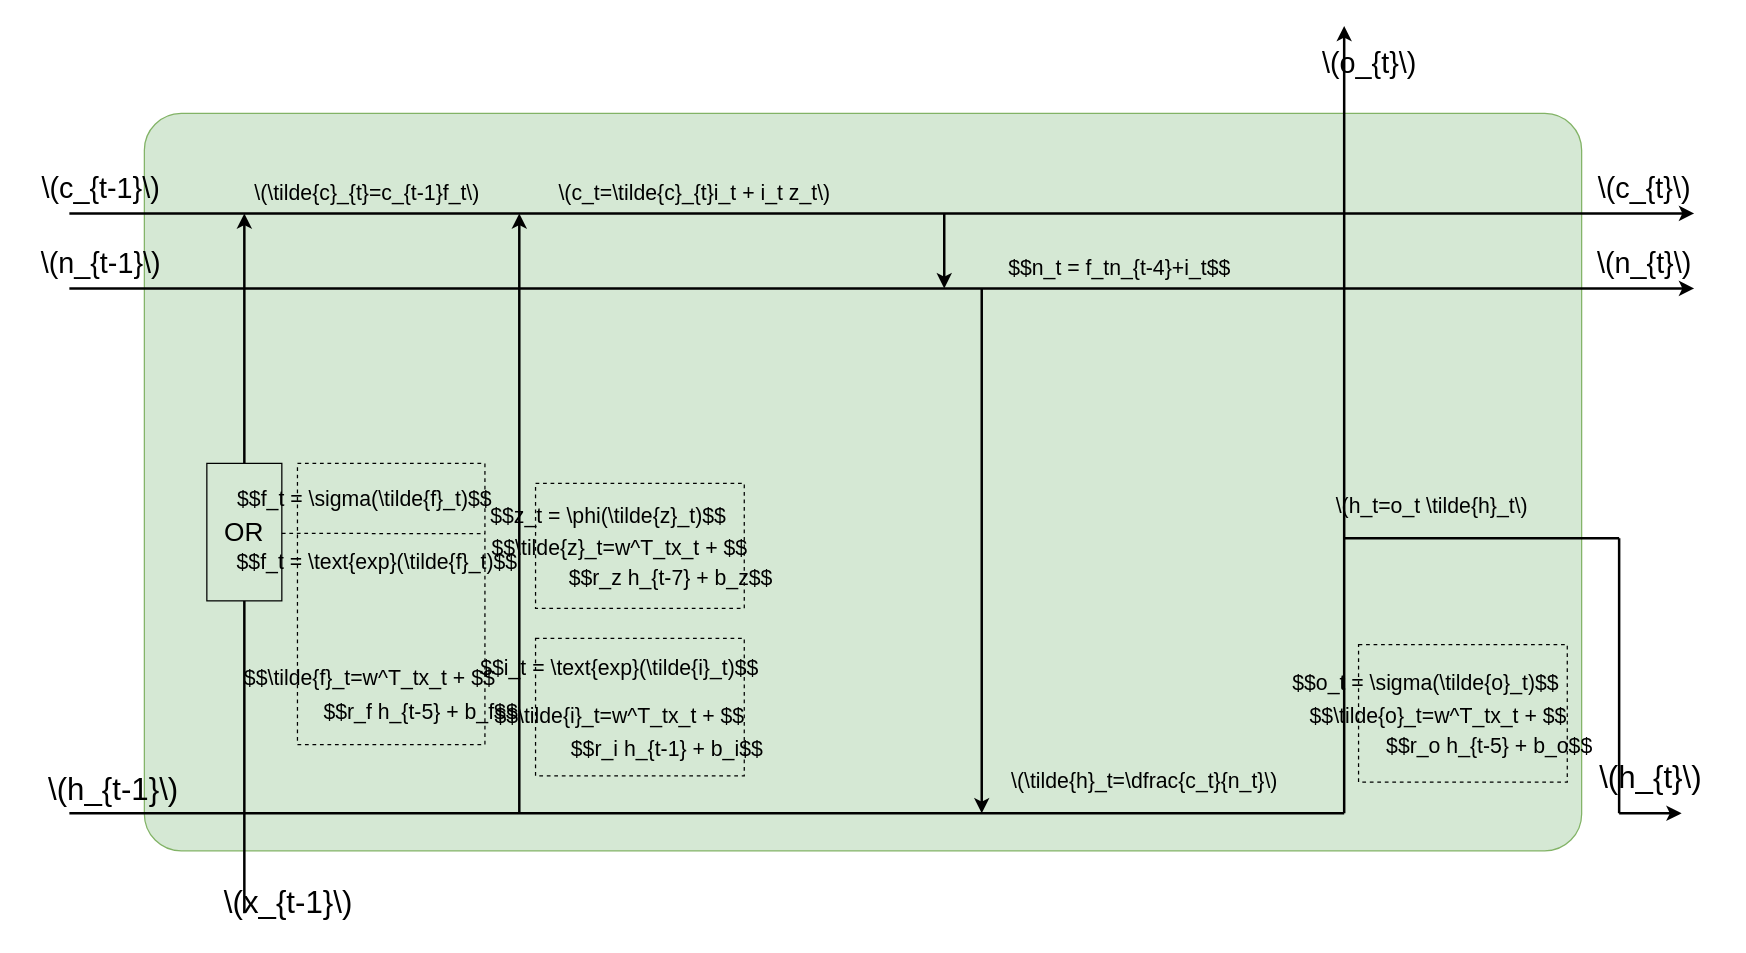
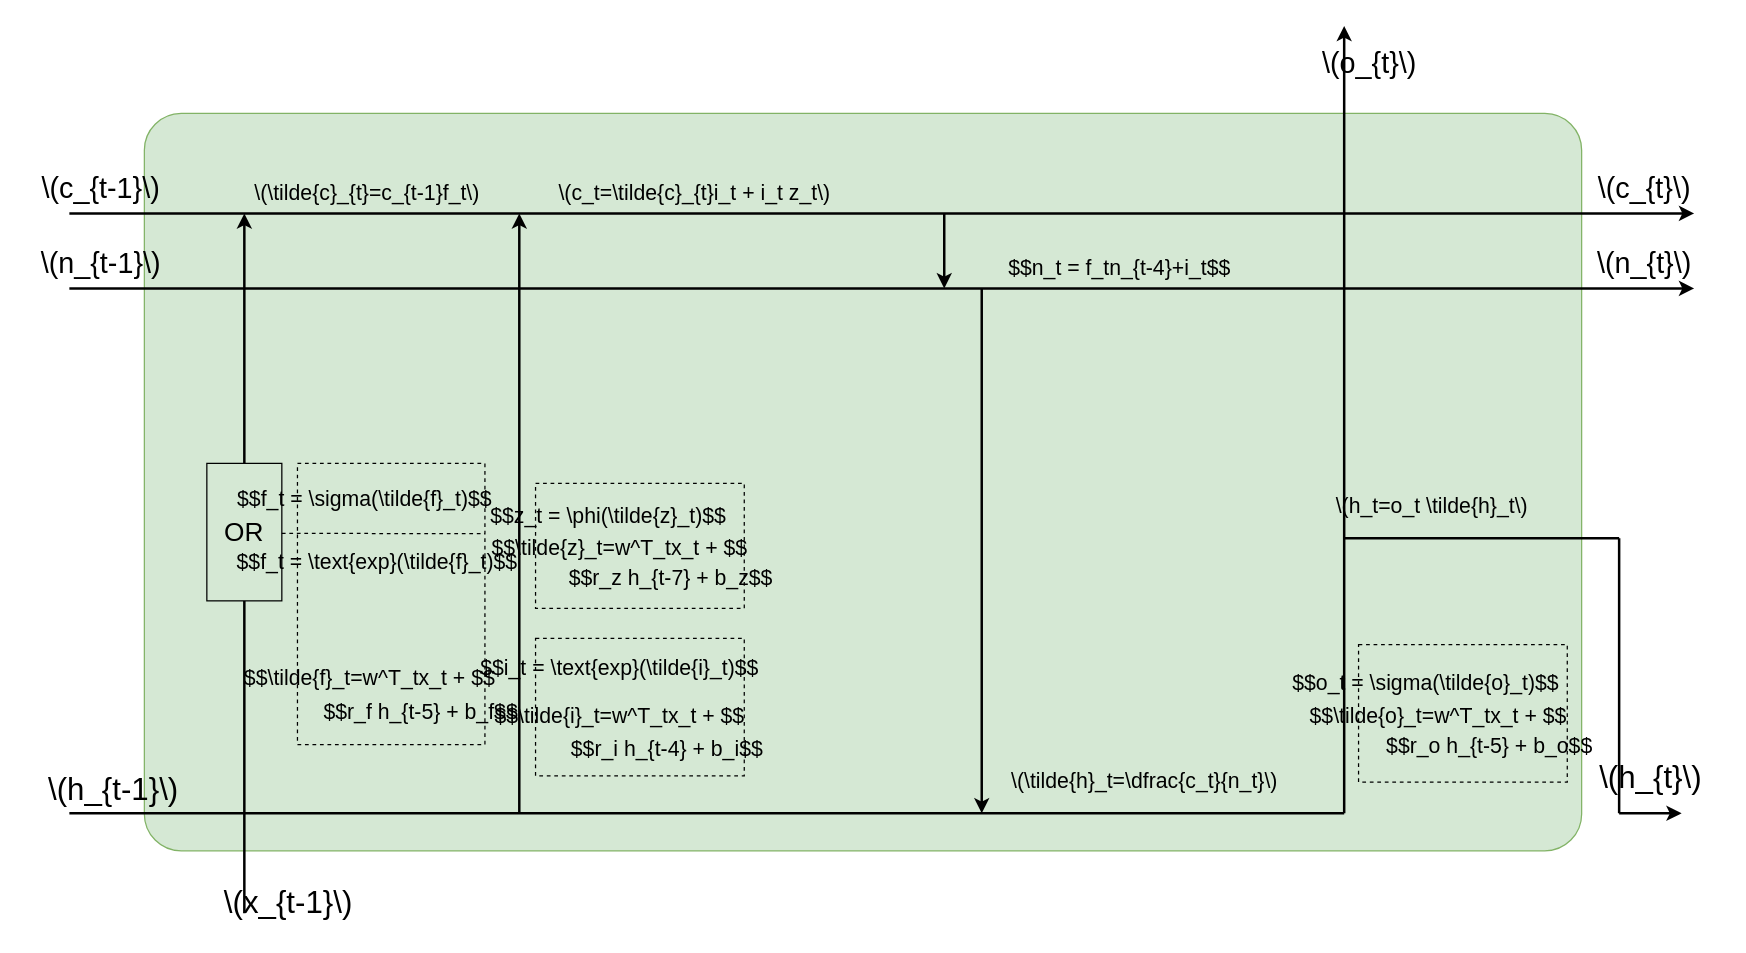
node "$$r_i h_{t-1} + b_i$$": label "$$r_i h_{t-1} + b_i$$" -> "$$r_i h_{t-4} + b_i$$"
